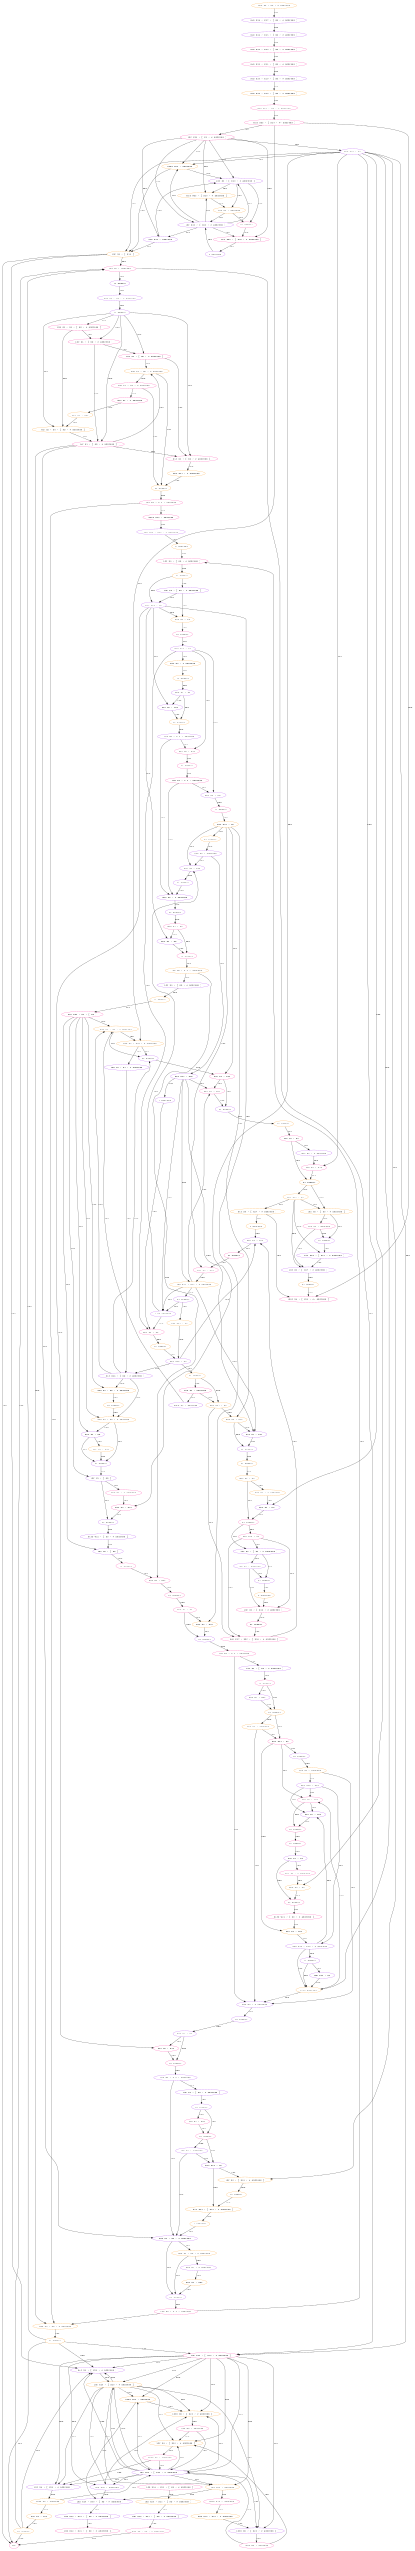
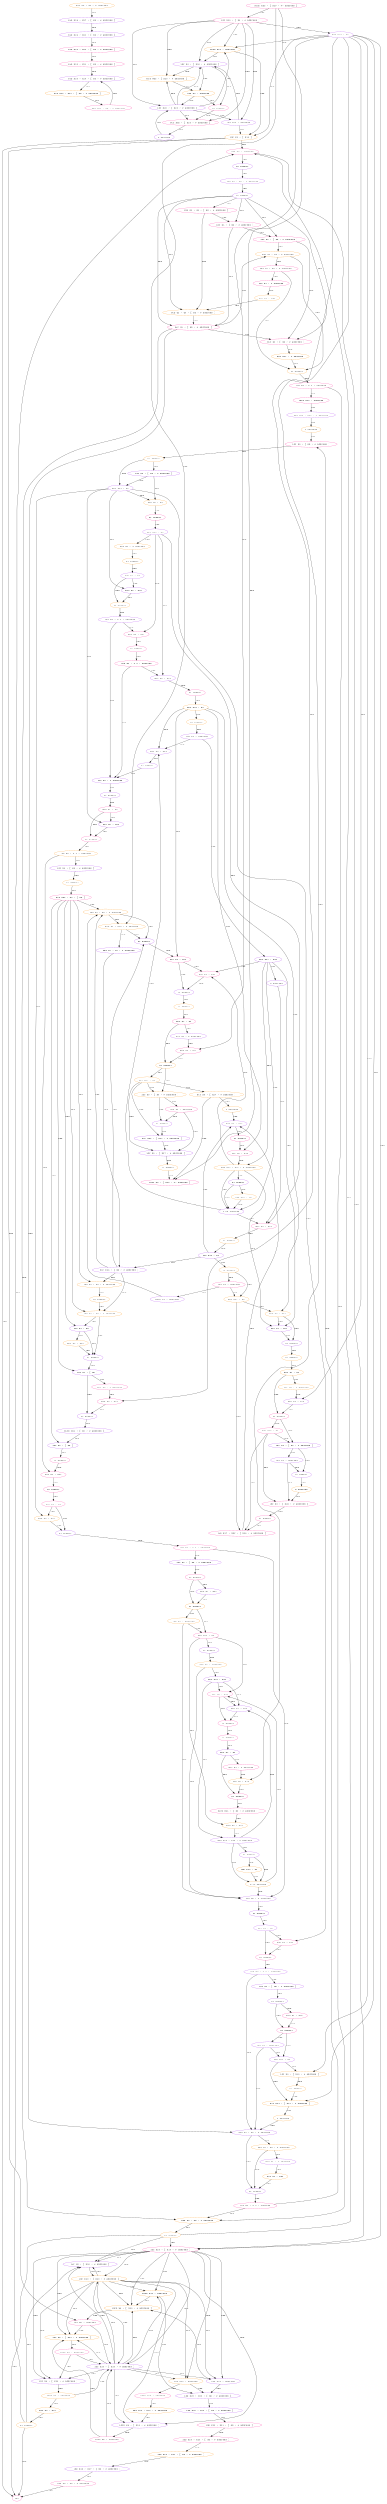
edge "add x29 , sp , # address" -> "stur xzr , [ x29 , #- address ]": now "add x29 , sp , # address" -> "stp x20 , x19 , [ sp , # address ]"
edge "mov x19 , x0" -> "b.lo address": now "mov x19 , x0" -> "str x22 , [ x19 , # address ]"
edge "ldr x0 , [ x19 ]" -> "str x0 , [ x20 , # address ]": now "ldr x0 , [ x19 ]" -> "cbz w8 , address"
edge "cmp x25 , x0" -> "mov x26 , x0": now "cmp x25 , x0" -> "b.hs address"
node "cmp x24 , x0": color purple -> darkorange
edge "ldp x22 , x21 , [ sp , # address ]" -> "ldp x24 , x23 , [ sp , # address ]": added, label "CFG"
